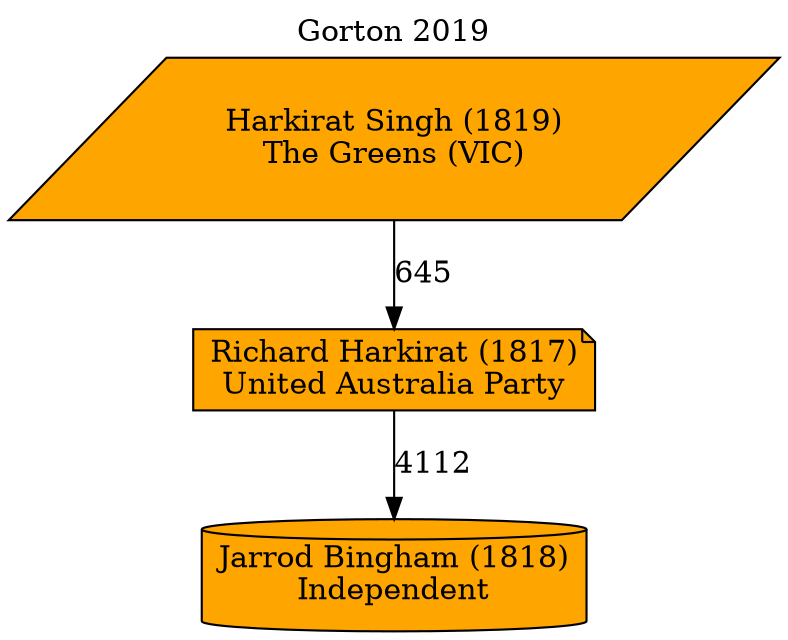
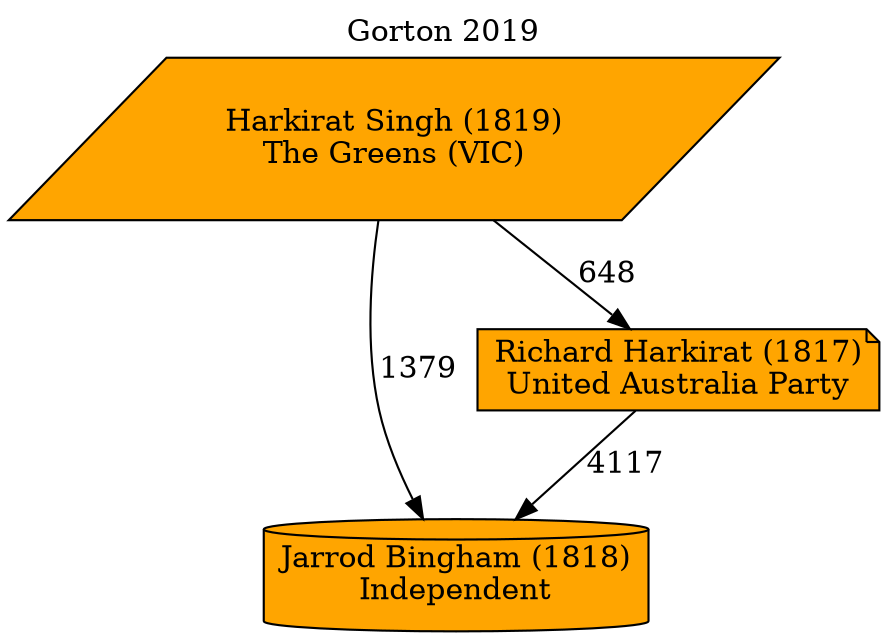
edge "Harkirat Singh (1819) The Greens (VIC)" -> "Richard Harkirat (1817) United Australia Party": label "645" -> "648"
edge "Harkirat Singh (1819) The Greens (VIC)" -> "Jarrod Bingham (1818) Independent": added, label "1379"
edge "Richard Harkirat (1817) United Australia Party" -> "Jarrod Bingham (1818) Independent": label "4112" -> "4117"
